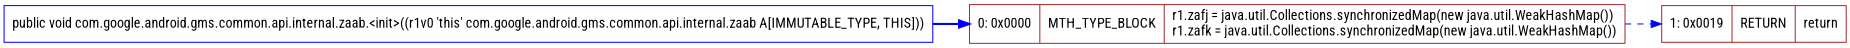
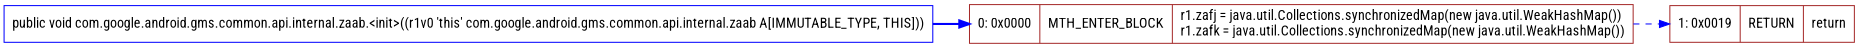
node "0: 0x0000": text "MTH_TYPE_BLOCK" -> "MTH_ENTER_BLOCK"
